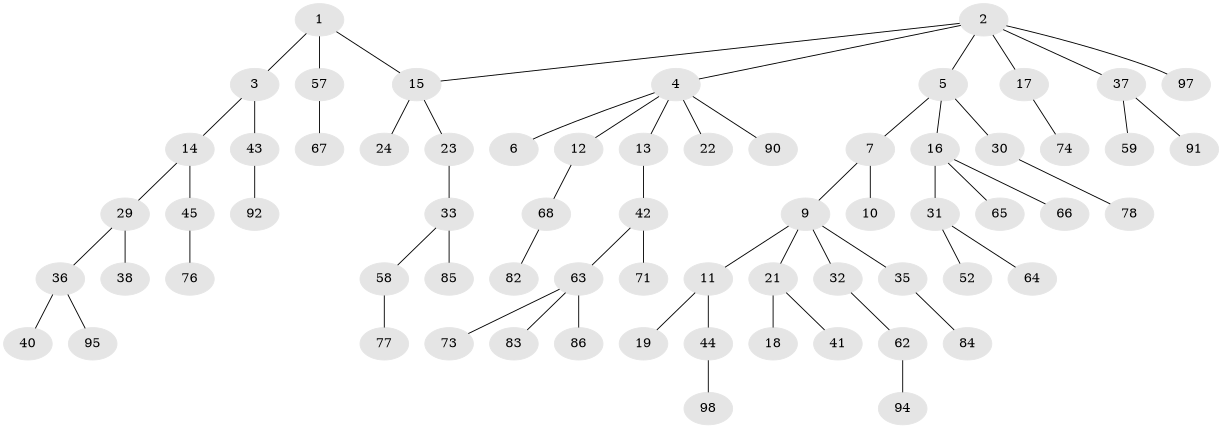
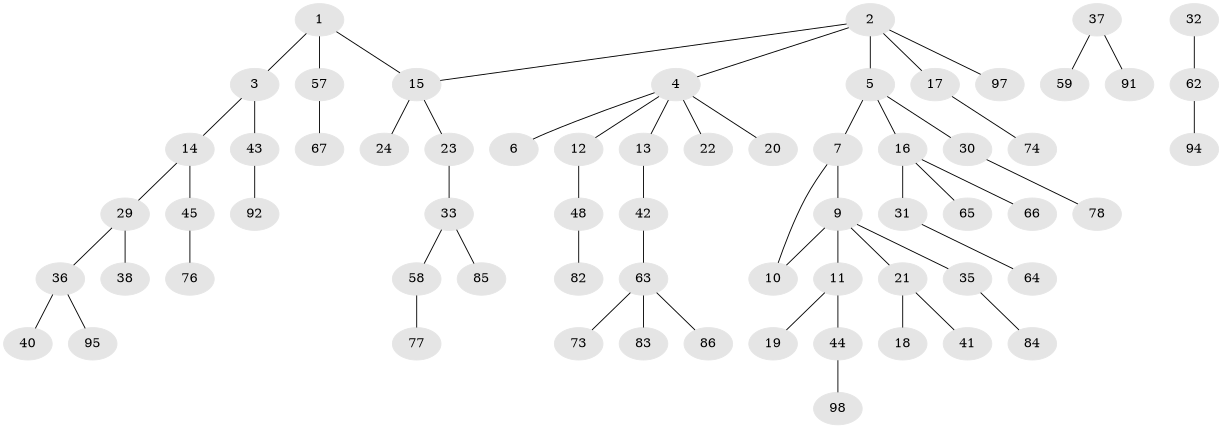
edge "2" -- "37": removed
node "90": label "90" -> "20"
node "68": label "68" -> "48"
edge "9" -- "32": now "9" -- "10"
node "71": removed
node "52": removed
